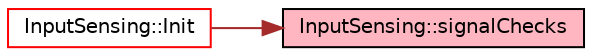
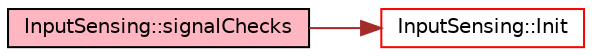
edge "InputSensing::Init" -> "InputSensing::signalChecks": reversed
